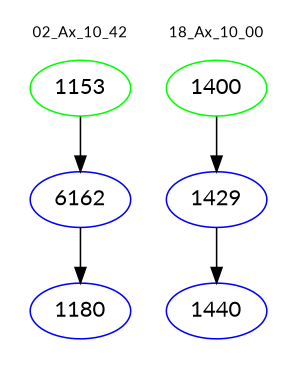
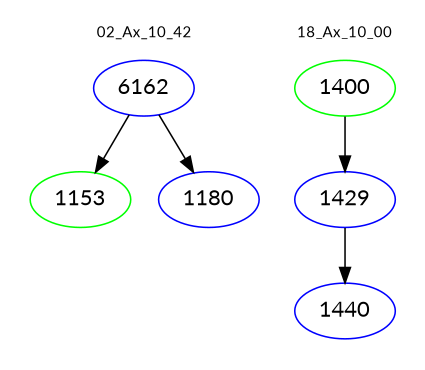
edge "1153" -> "6162": reversed
